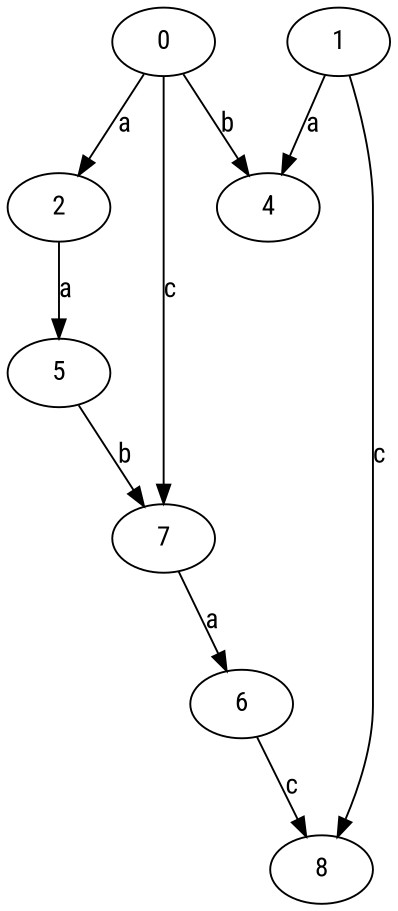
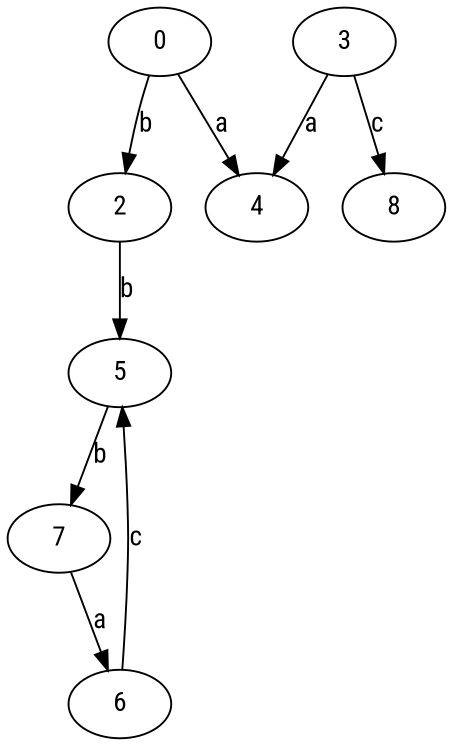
node "1": label "1" -> "3"
edge "0" -> "2": label "a" -> "b"
edge "0" -> "4": label "b" -> "a"
edge "0" -> "7": removed, label "c"
edge "2" -> "5": label "a" -> "b"
edge "6" -> "8": now "6" -> "5"
